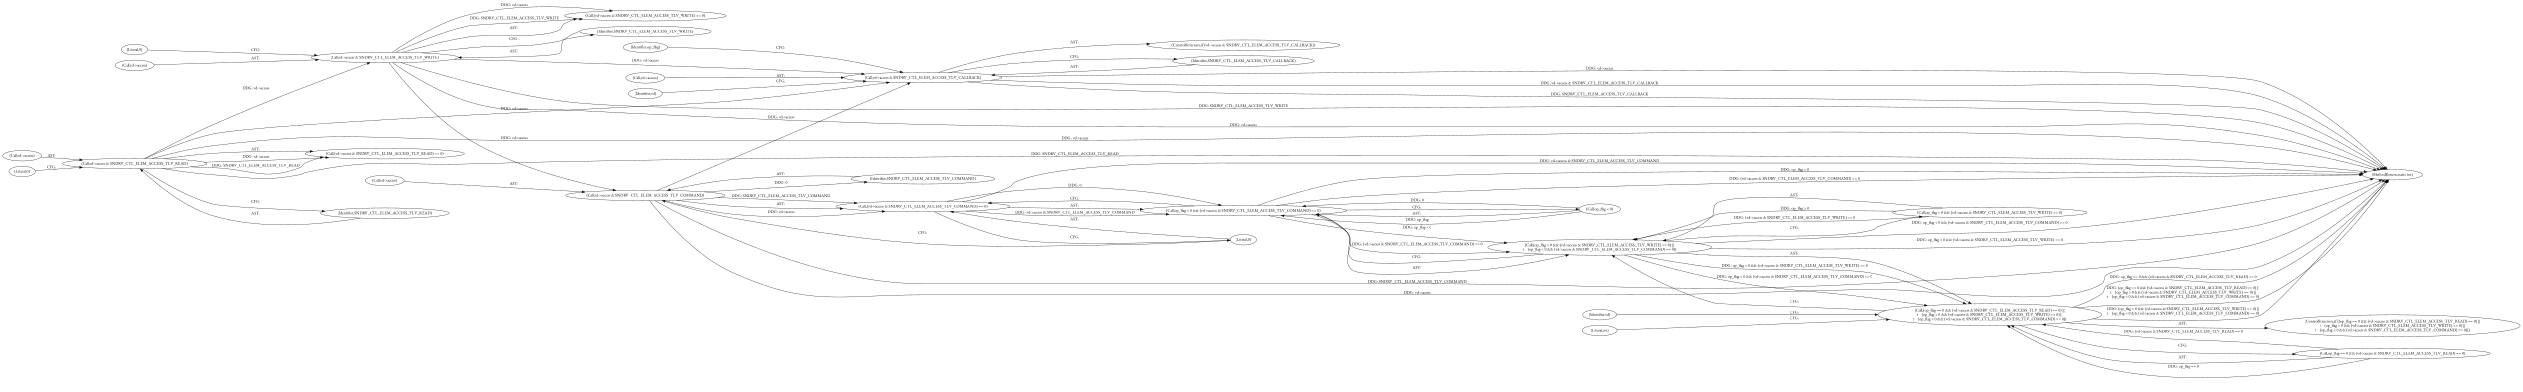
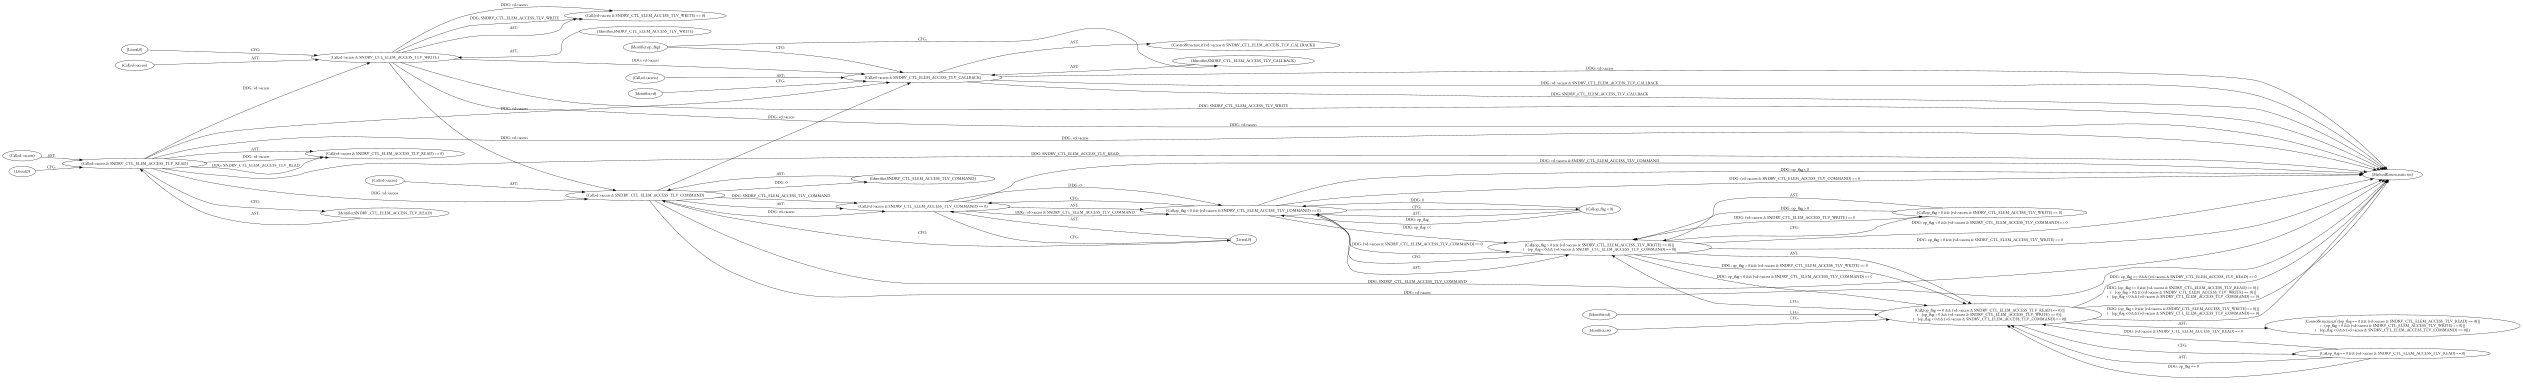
edge "(Call,vd->access & SNDRV_CTL_ELEM_ACCESS_TLV_WRITE)" -> "(Identifier,SNDRV_CTL_ELEM_ACCESS_TLV_WRITE)": removed, label "CFG:"
edge "(Call,vd->access & SNDRV_CTL_ELEM_ACCESS_TLV_CALLBACK)" -> "(Identifier,SNDRV_CTL_ELEM_ACCESS_TLV_CALLBACK)": now "(Identifier,op_flag)" -> "(Identifier,SNDRV_CTL_ELEM_ACCESS_TLV_CALLBACK)"
edge "(Call,vd->access & SNDRV_CTL_ELEM_ACCESS_TLV_READ)" -> "(Call,vd->access & SNDRV_CTL_ELEM_ACCESS_TLV_COMMAND)": added, label "DDG: vd->access"
node "(Literal,err)": label "(Literal,err)" -> "(Identifier,err)"
